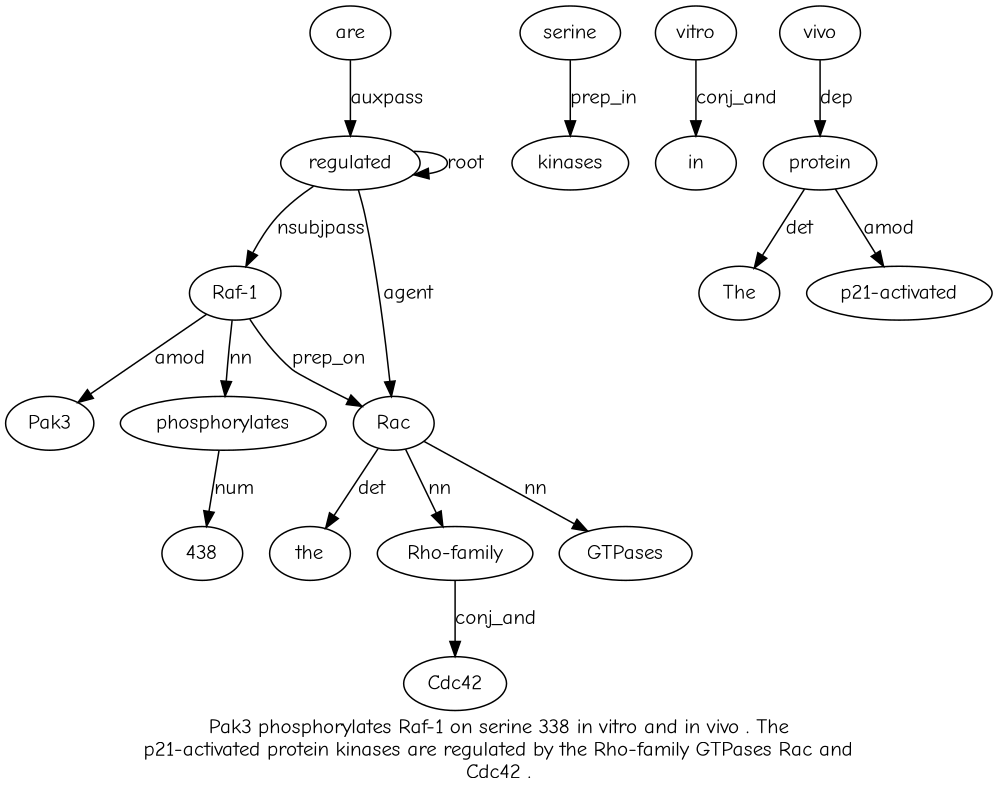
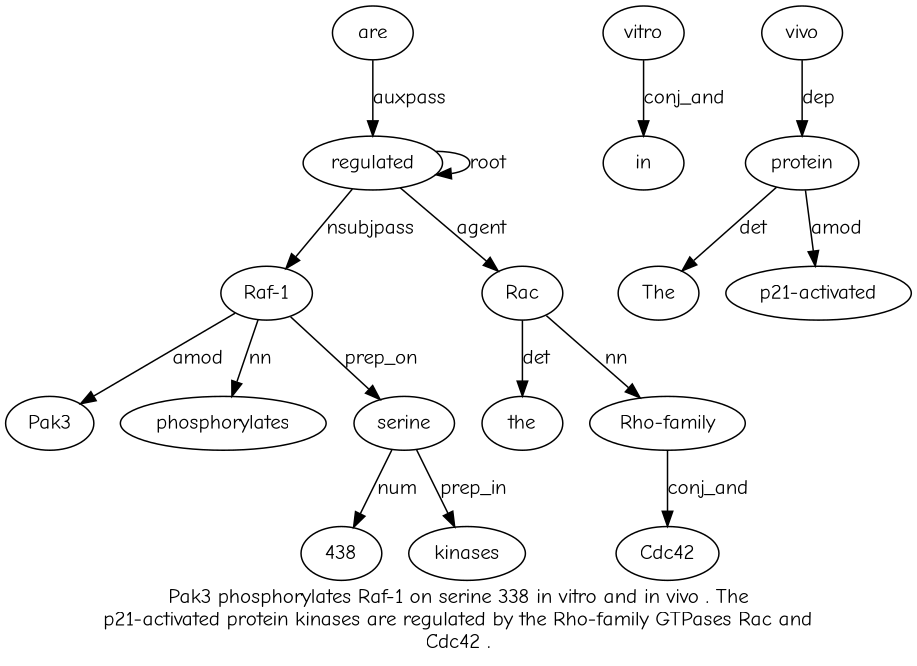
edge "Raf-1" -> "Rac": now "Raf-1" -> "serine"
edge "phosphorylates" -> "438": now "serine" -> "438"
node "GTPases": removed
